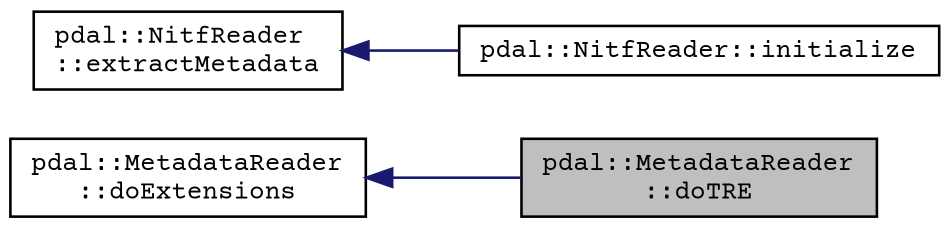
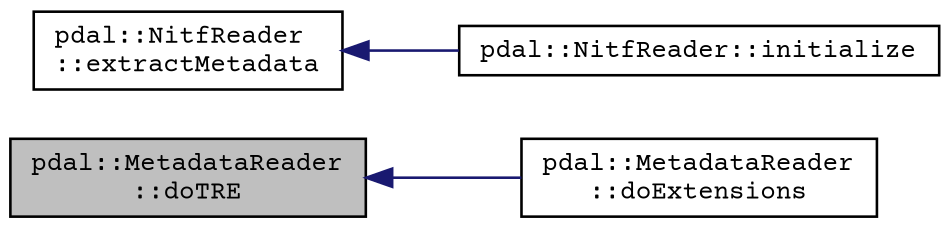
edge "pdal::MetadataReader ::doTRE" -> "pdal::MetadataReader ::doExtensions": reversed
